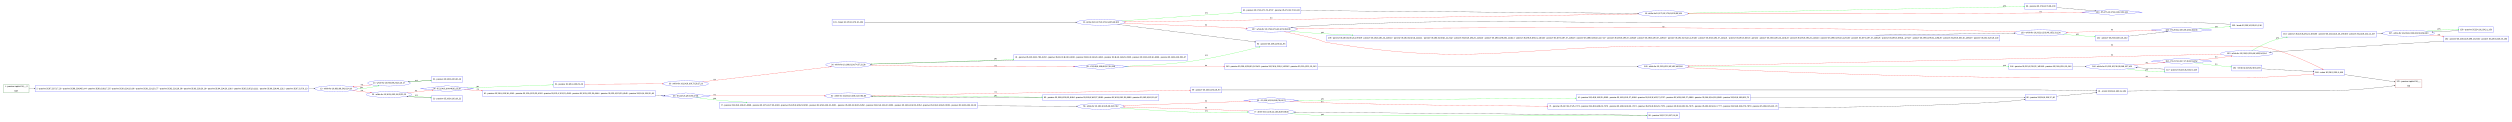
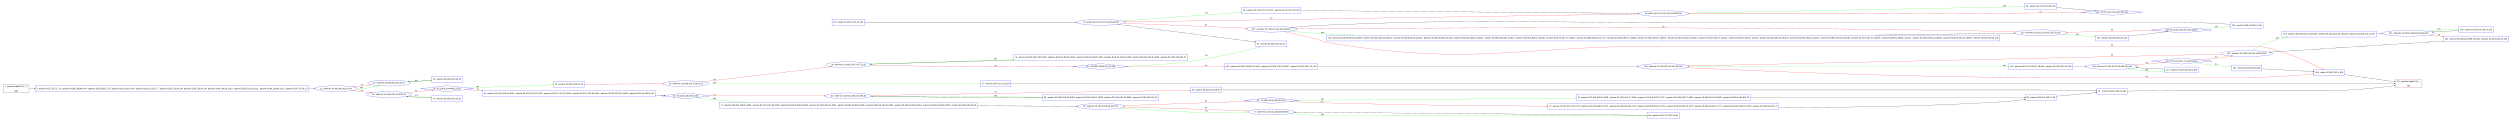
node "27 - return 30,107,6,107,13,,169": added
